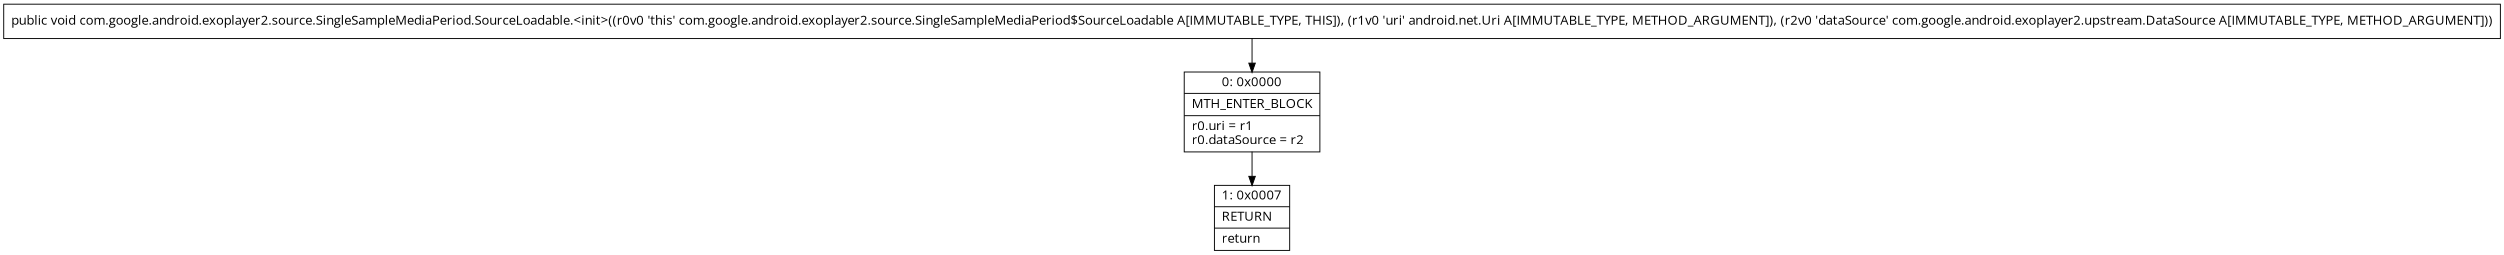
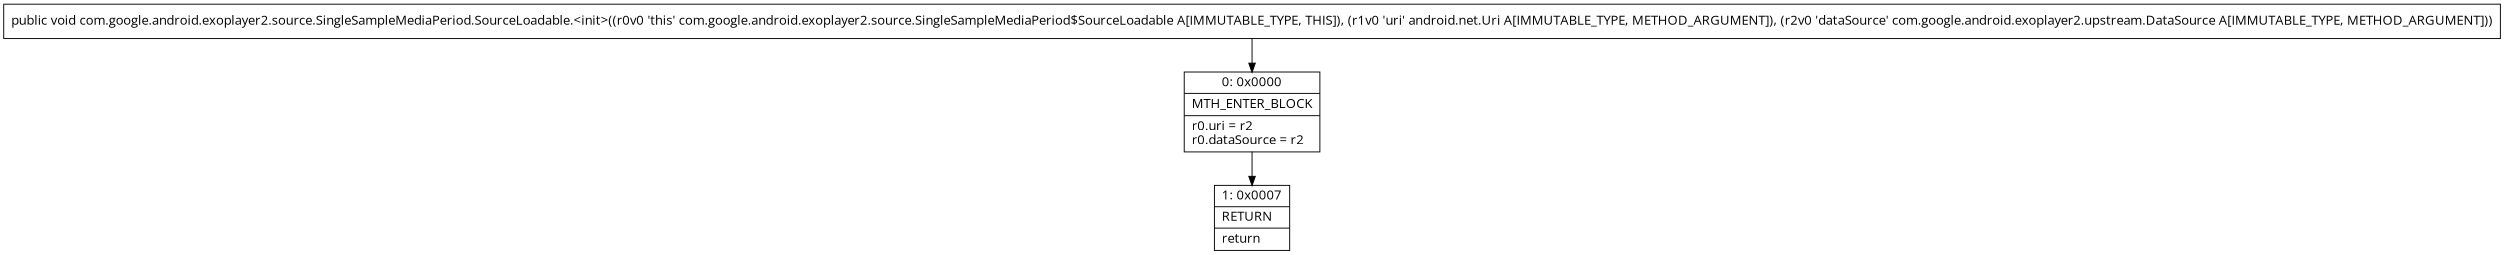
node "0: 0x0000": text "r0.uri = r1" -> "r0.uri = r2"
